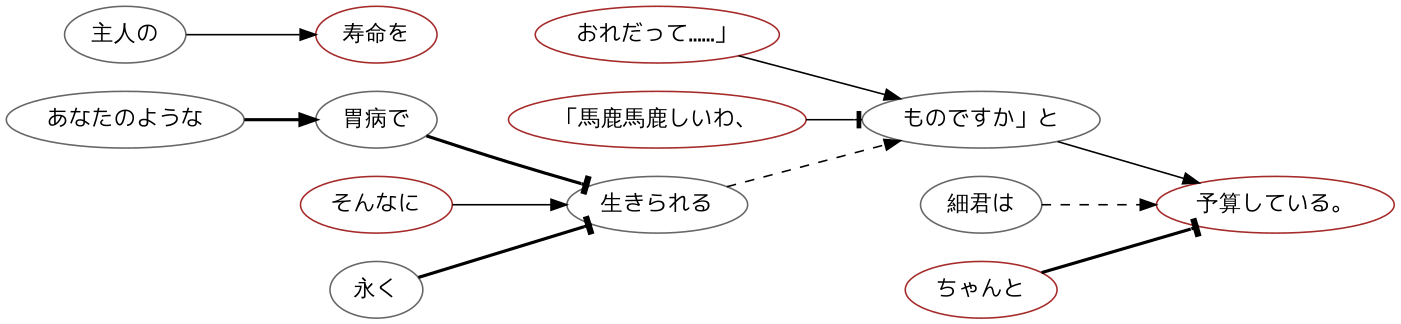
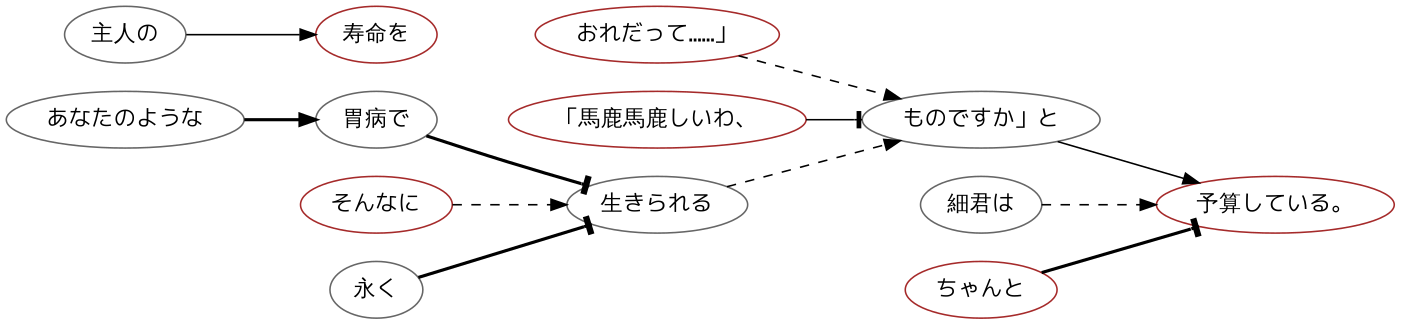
edge "おれだって……」" -> "ものですか」と": style solid -> dashed
edge "そんなに" -> "生きられる": style solid -> dashed
